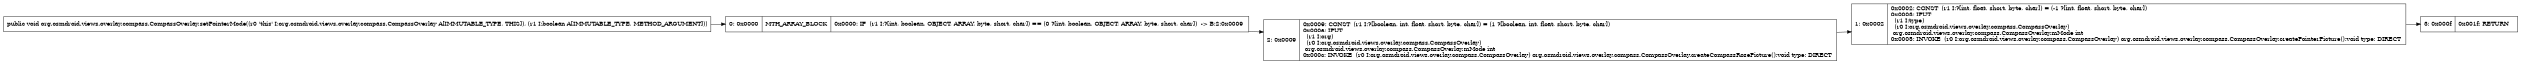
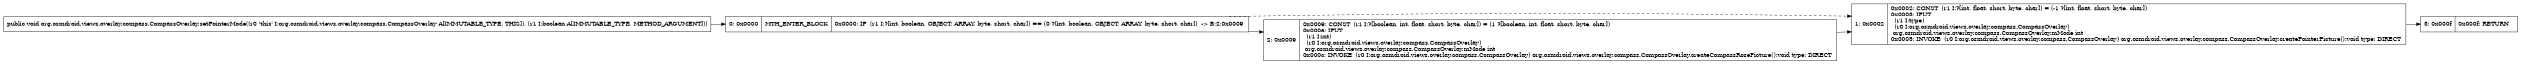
edge "0: 0x0000" -> "1: 0x0002": added
node "0: 0x0000": text "MTH_ARRAY_BLOCK" -> "MTH_ENTER_BLOCK"
node "3: 0x000f": text "0x001f: RETURN" -> "0x000f: RETURN"
node "2: 0x0009": text "(r1 I:org)" -> "(r1 I:int)"
